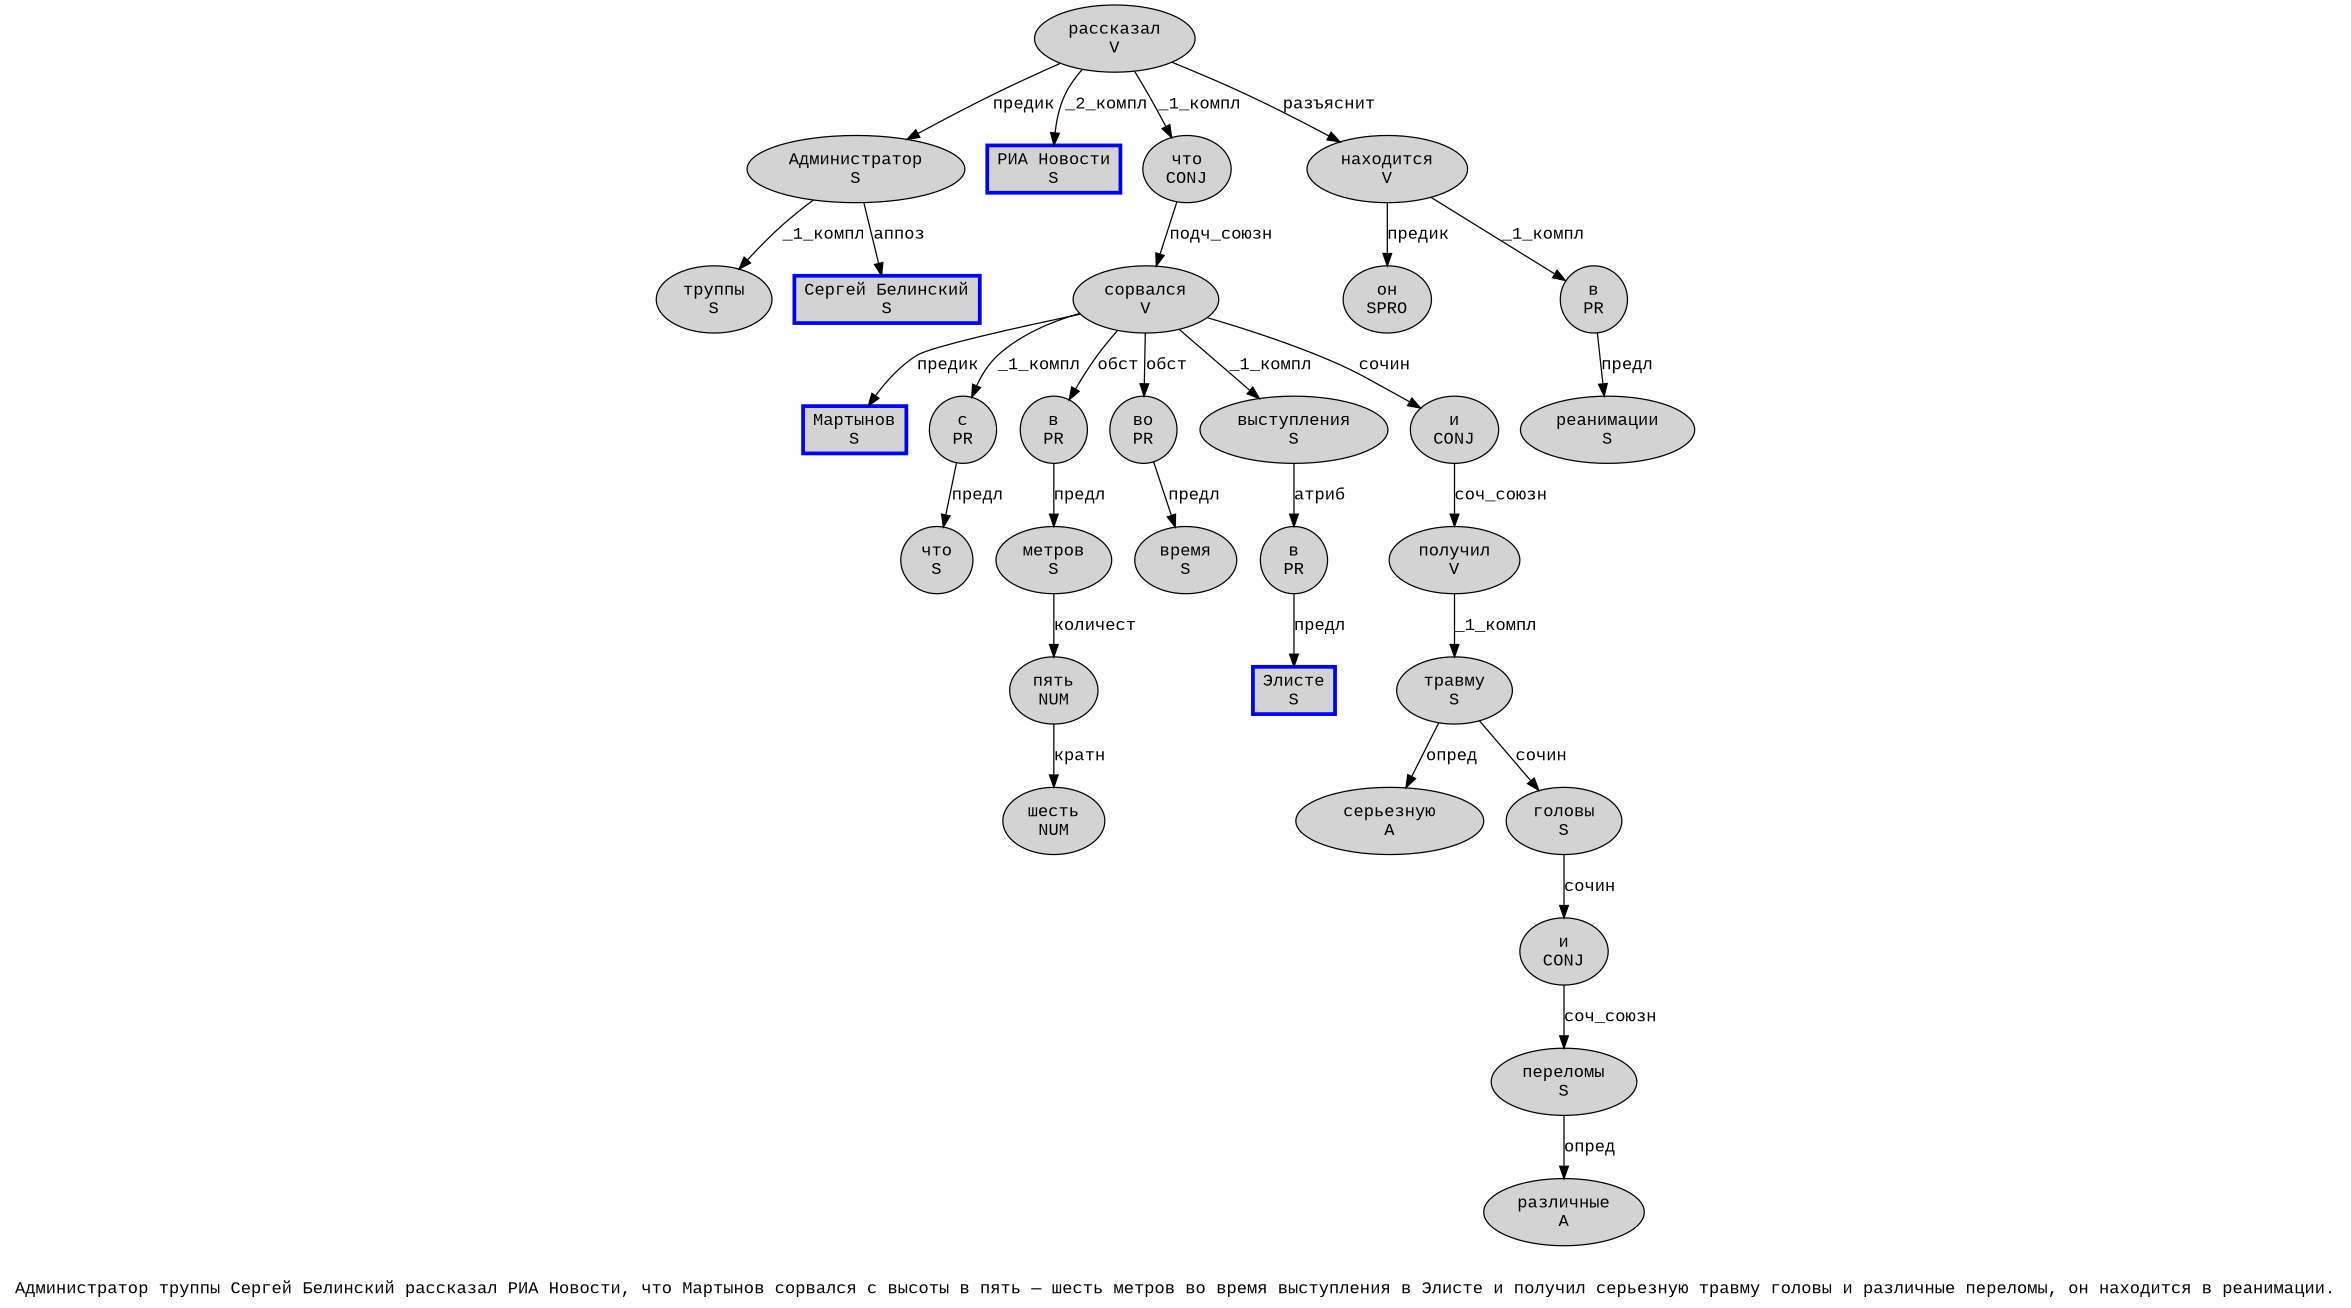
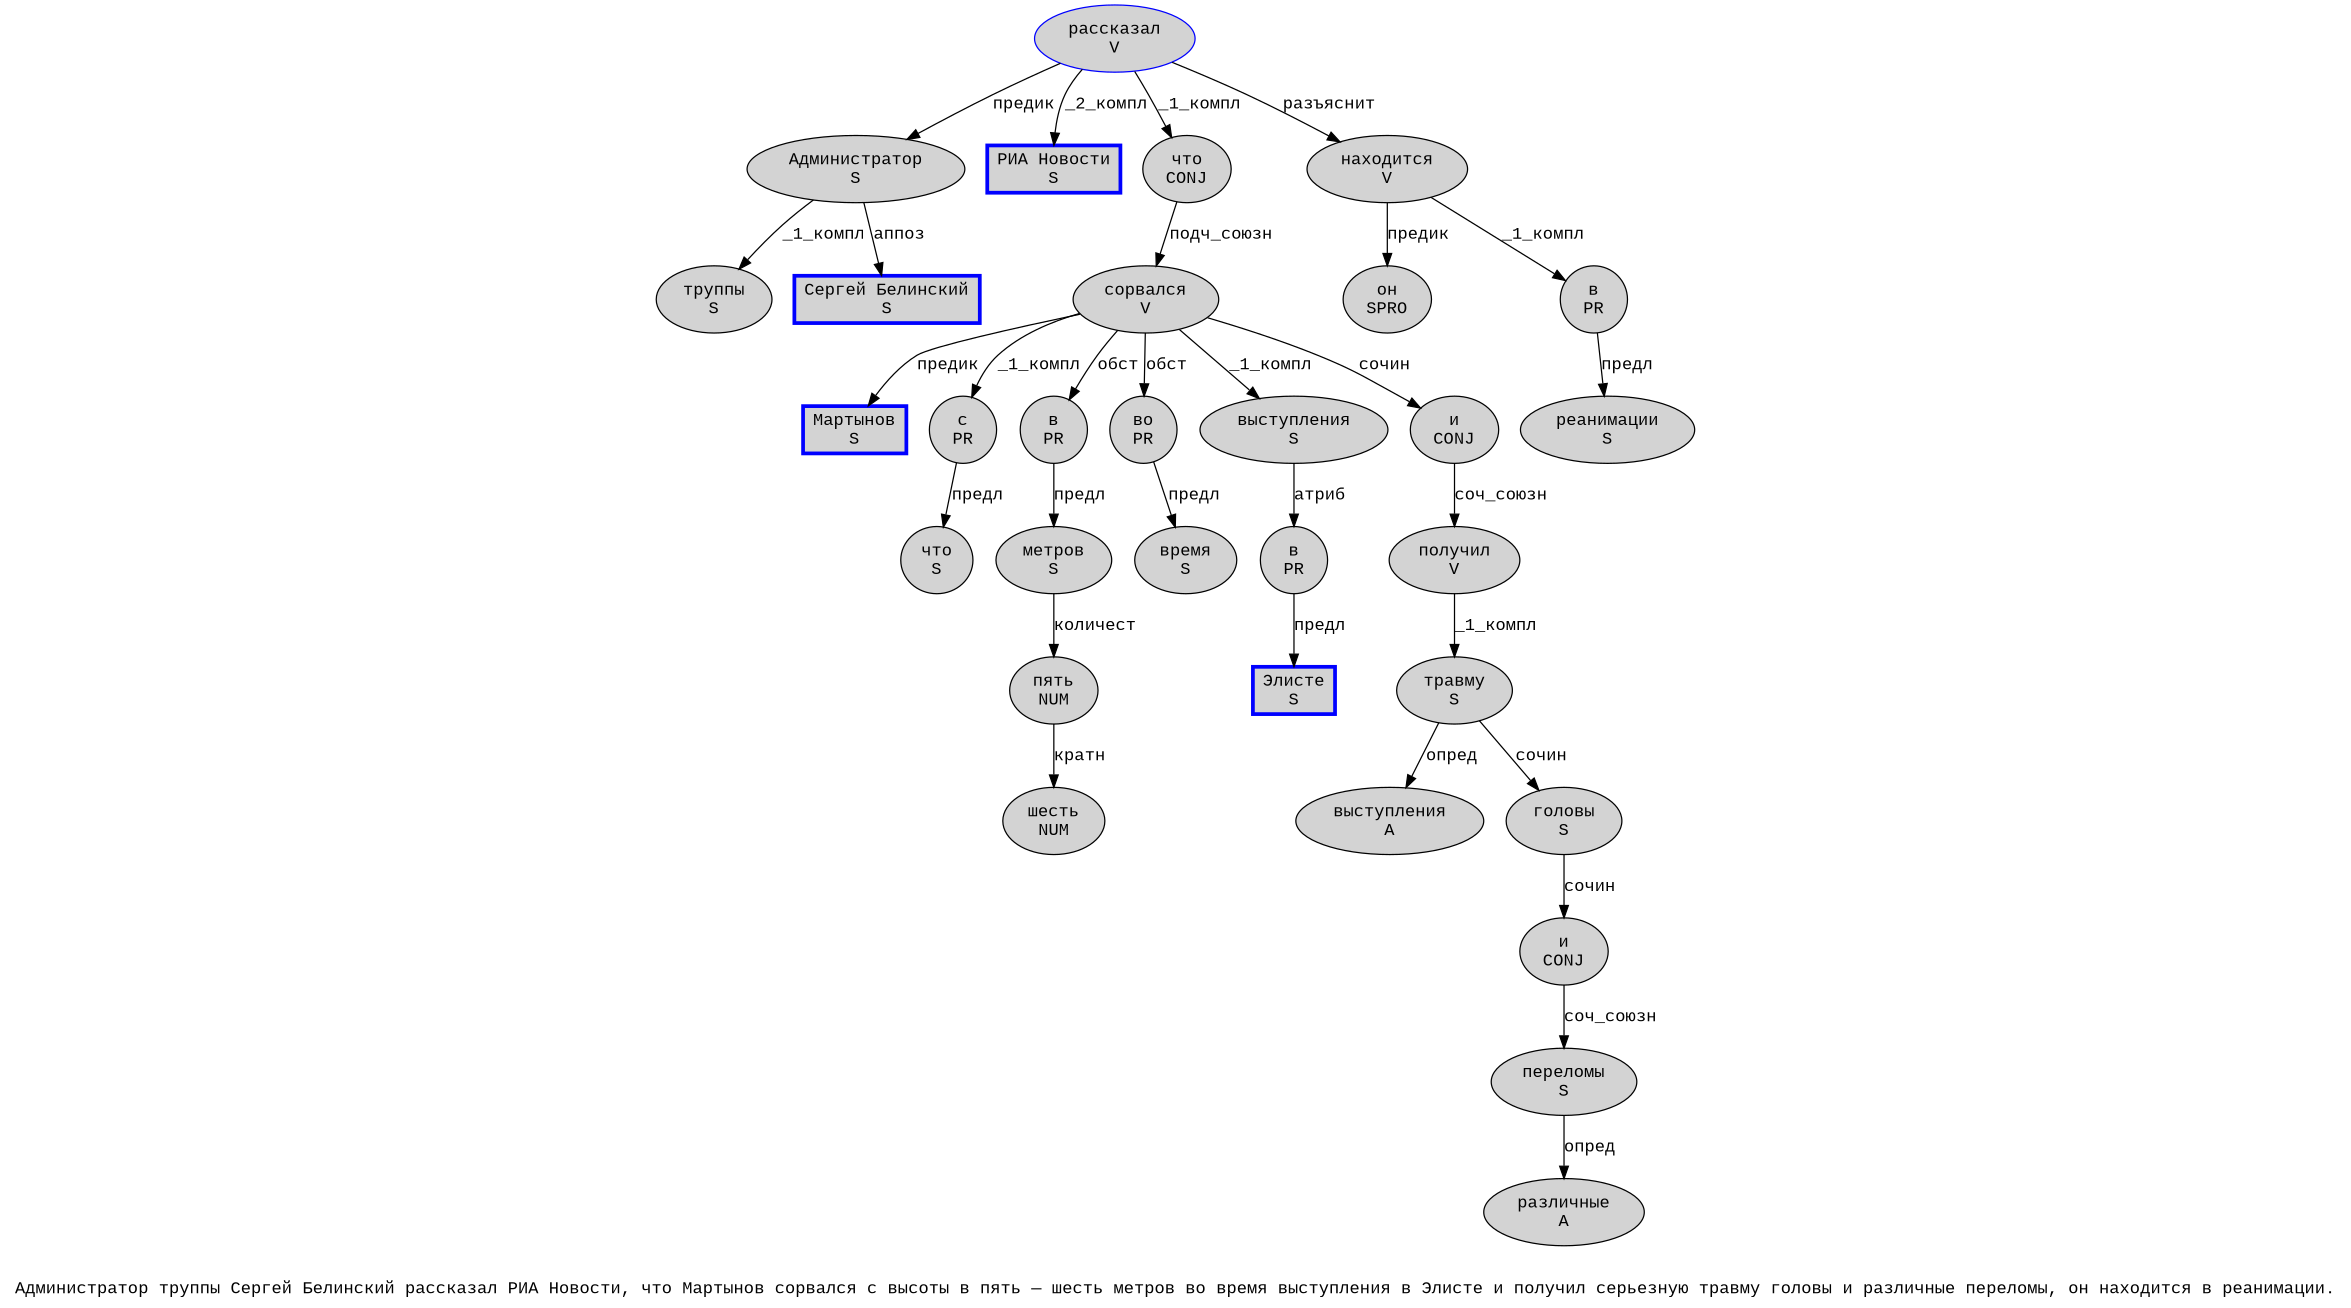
node "рассказал V": color black -> blue
node "серьезную A": label "серьезную A" -> "выступления A"
